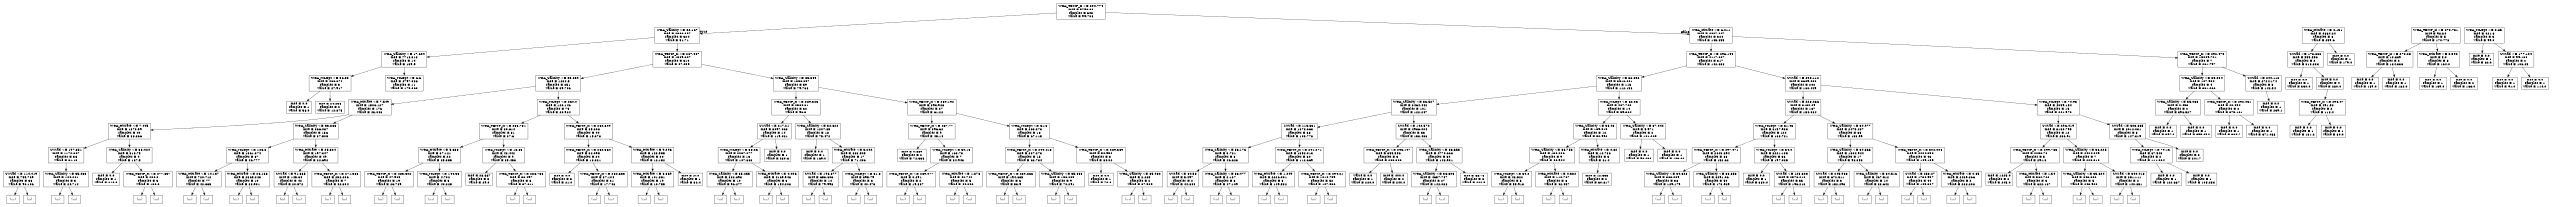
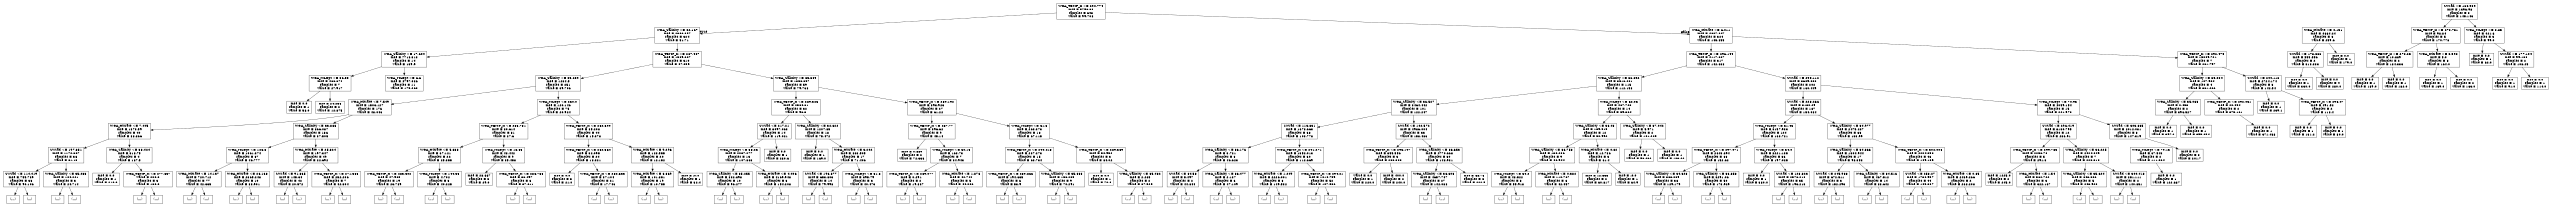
node "SWrad <= 168.989 mse = 1396.98 samples = 8 value = 145.143": added
node "WOA_MLDpt <= 36.55 mse = 468.674 samples = 3 value = 27.917": label "WOA_MLDpt <= 36.55 mse = 468.674 samples = 3 value = 27.917" -> "WOA_MLDpt <= 36.55 mse = 468.674 samples = 7 value = 27.917"
edge "mse = 0.0 samples = 4 value = 280.0" -> "WOA_TEMP_K <= 296.47 mse = 491.52 samples = 2 value = 118.4": now "SWrad <= 244.118 mse = 2724.174 samples = 3 value = 142.54" -> "WOA_TEMP_K <= 296.47 mse = 491.52 samples = 2 value = 118.4"
node "mse = 0.0 samples = 1 value = 380.7": removed
edge "SWrad <= 303.865 mse = 2012.081 samples = 3 value = 147.319" -> "WOA_MLDpt <= 79.15 mse = 67.543 samples = 2 value = 111.064": removed
edge "WOA_MLDpt <= 50.15 mse = 163.73 samples = 7 value = 34.943" -> "WOA_Nitrate <= 1.876 mse = 42.744 samples = 5 value = 44.006": added
edge "SWrad <= 197.351 mse = 1172.667 samples = 36 value = 81.13" -> "SWrad <= 114.419 mse = 755.739 samples = 33 value = 90.106": added
node "WOA_TEMP_K <= 277.637 mse = 200.0 samples = 3 value = 180.0": label "WOA_TEMP_K <= 277.637 mse = 200.0 samples = 3 value = 180.0" -> "WOA_TEMP_K <= 277.637 value = 200.0 samples = 3 value = 180.0"
node "mse = -0.0 samples = 1 value = 64.9": added
node "mse = 0.0 samples = 1 value = 105.253": removed
